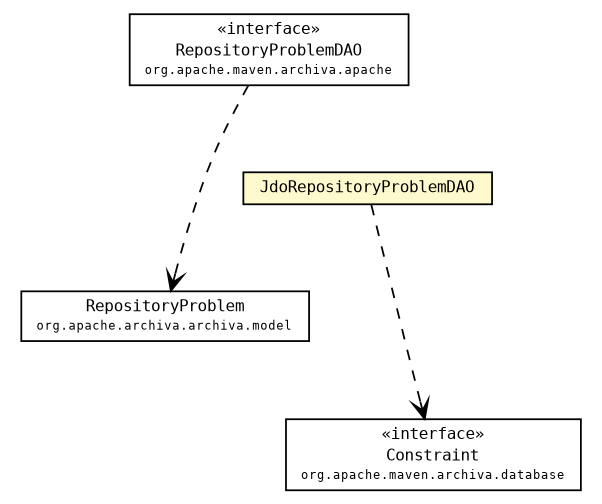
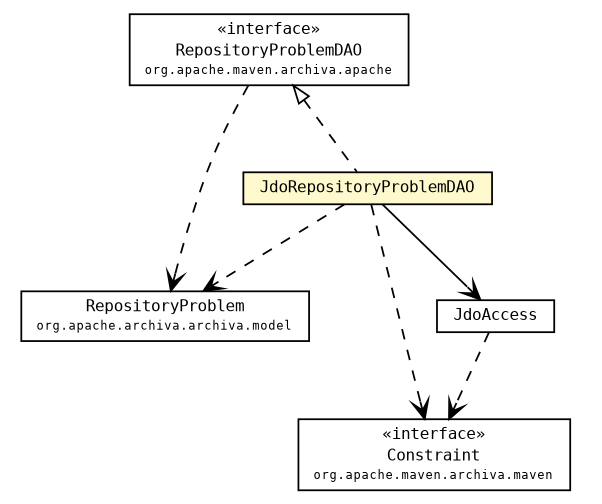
edge "JdoRepositoryProblemDAO" -> "RepositoryProblemDAO": added
edge "JdoRepositoryProblemDAO" -> "RepositoryProblem": added
node "JdoAccess": added
node "Constraint": text "org.apache.maven.archiva.database" -> "org.apache.maven.archiva.maven"
